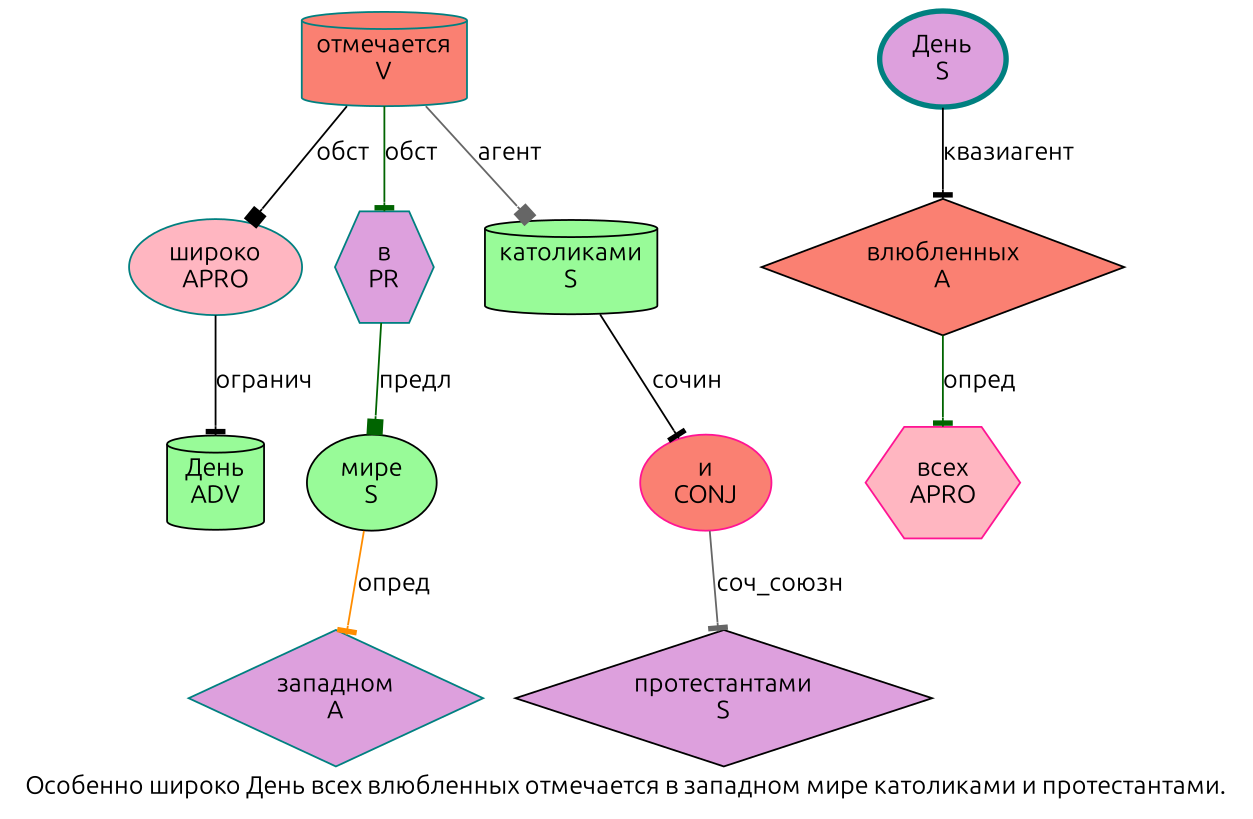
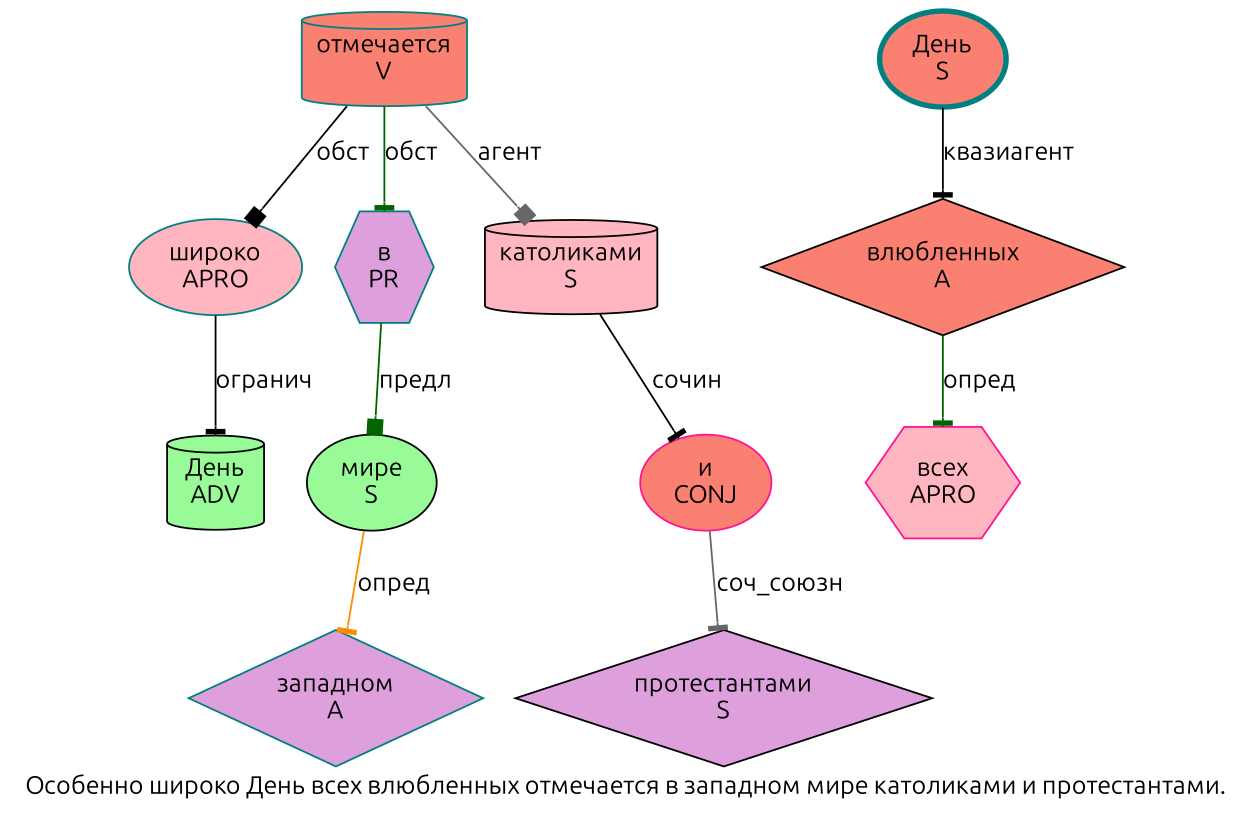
node "День S": fillcolor plum -> salmon
node "католиками S": fillcolor palegreen -> lightpink
